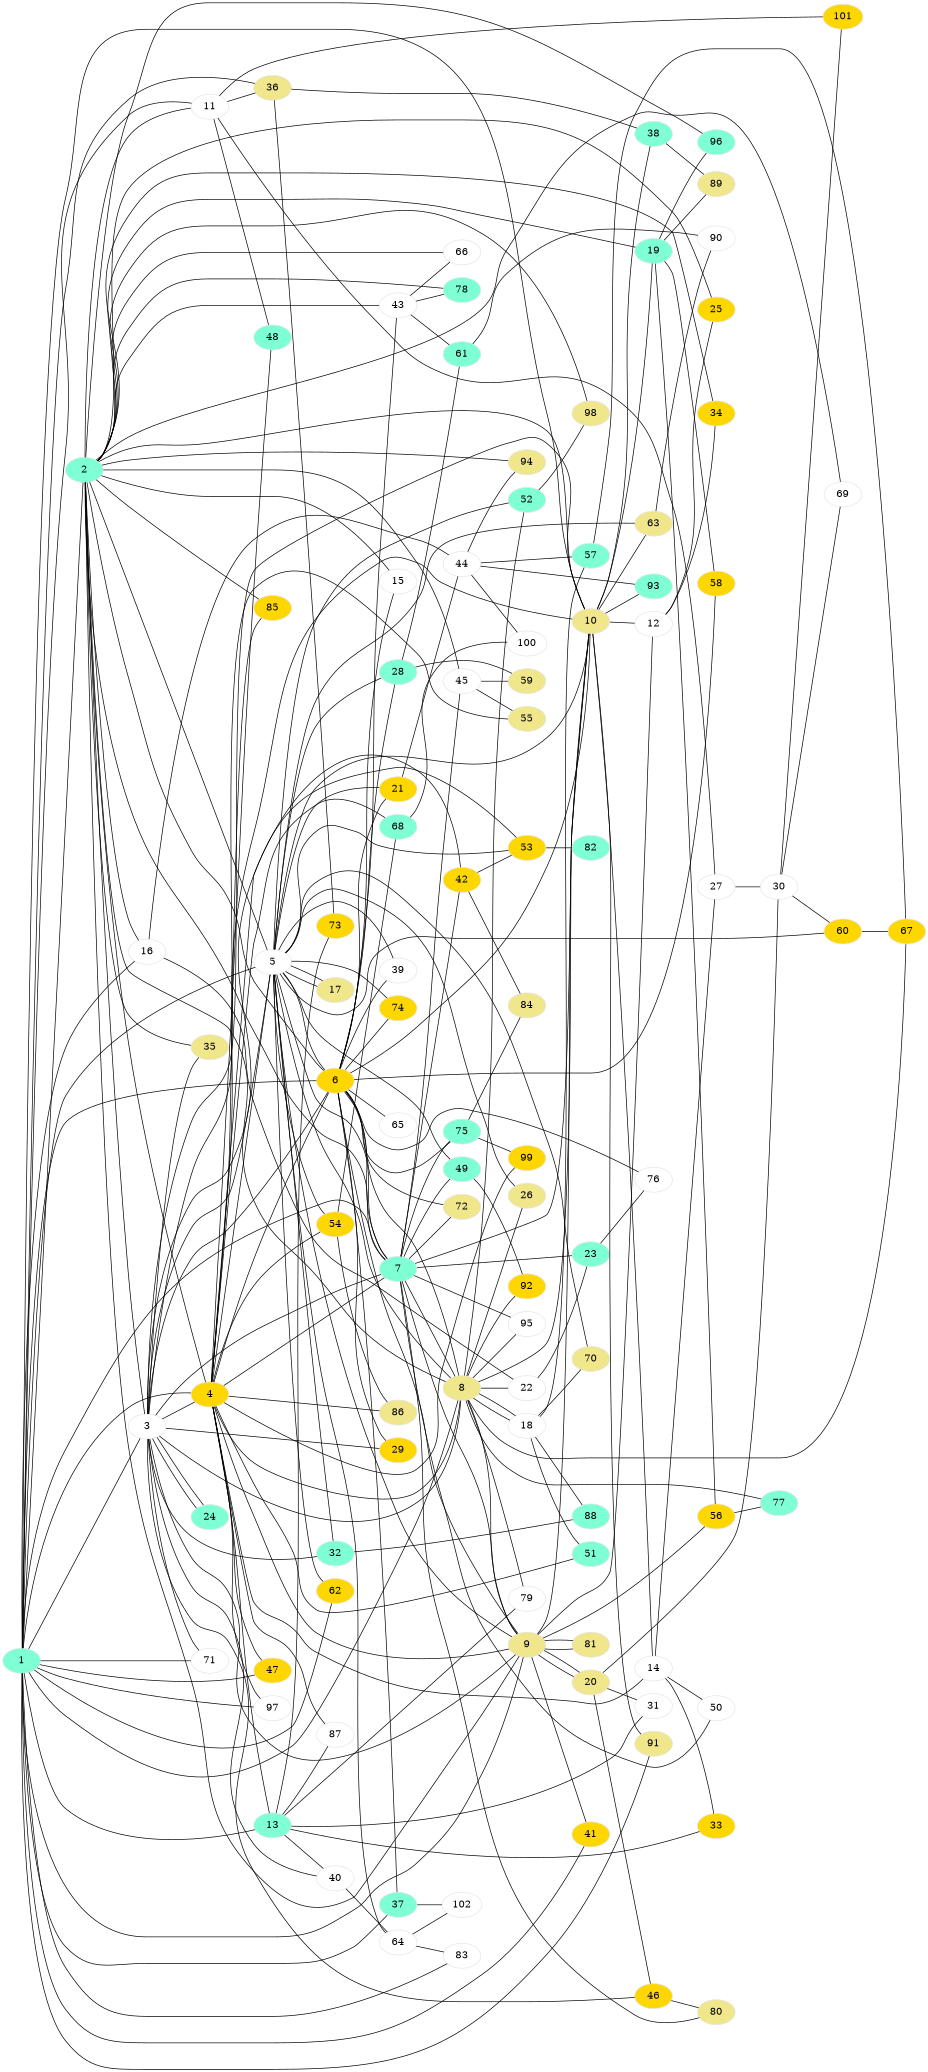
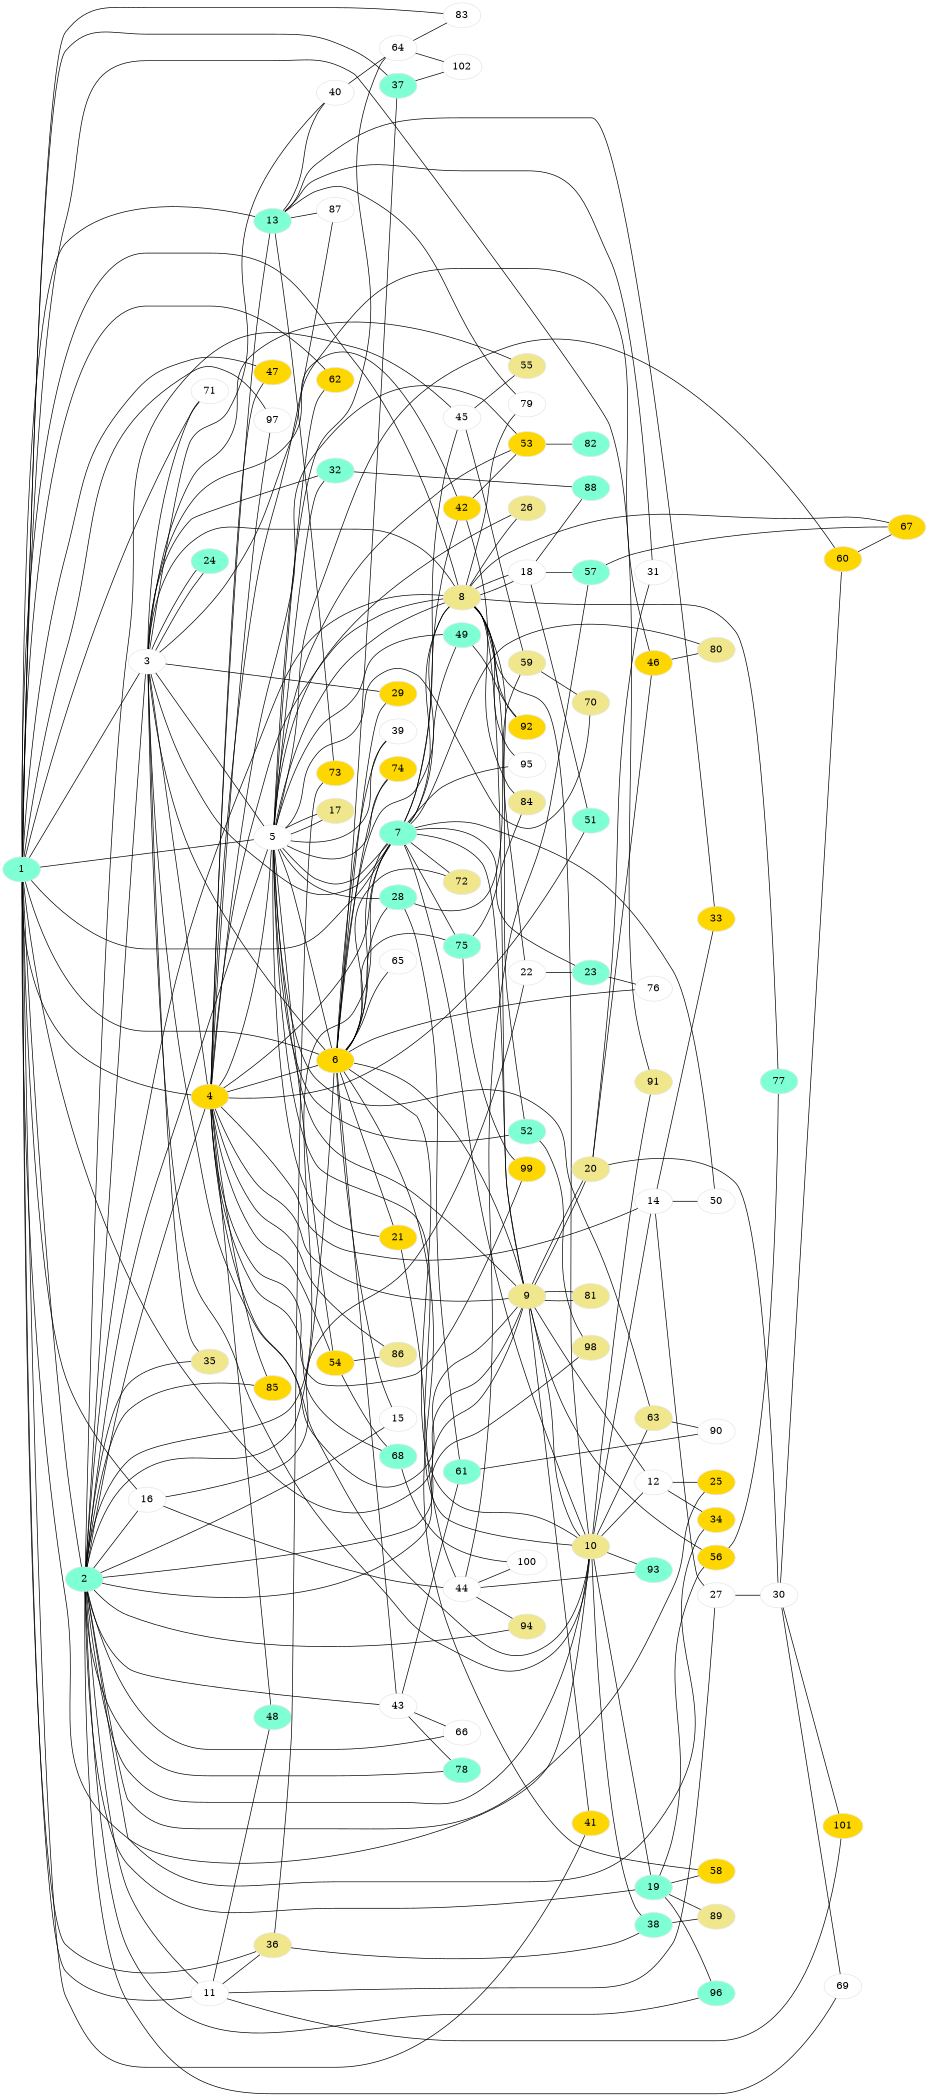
edge "70" -- "18": now "70" -- "59"
